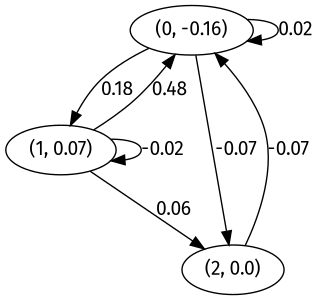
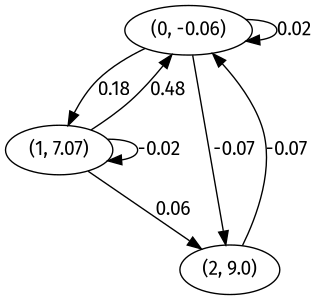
node "(0, -0.16)": label "(0, -0.16)" -> "(0, -0.06)"
node "(1, 0.07)": label "(1, 0.07)" -> "(1, 7.07)"
node "(2, 0.0)": label "(2, 0.0)" -> "(2, 9.0)"
